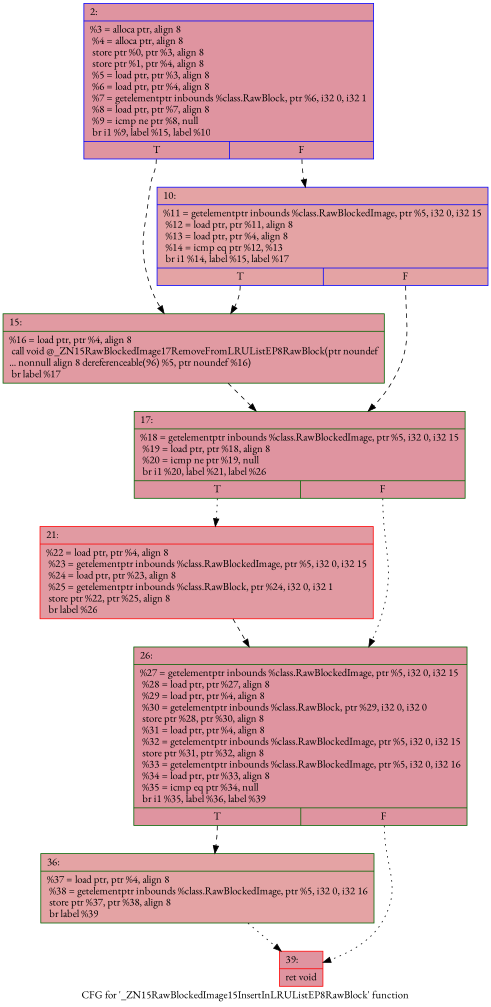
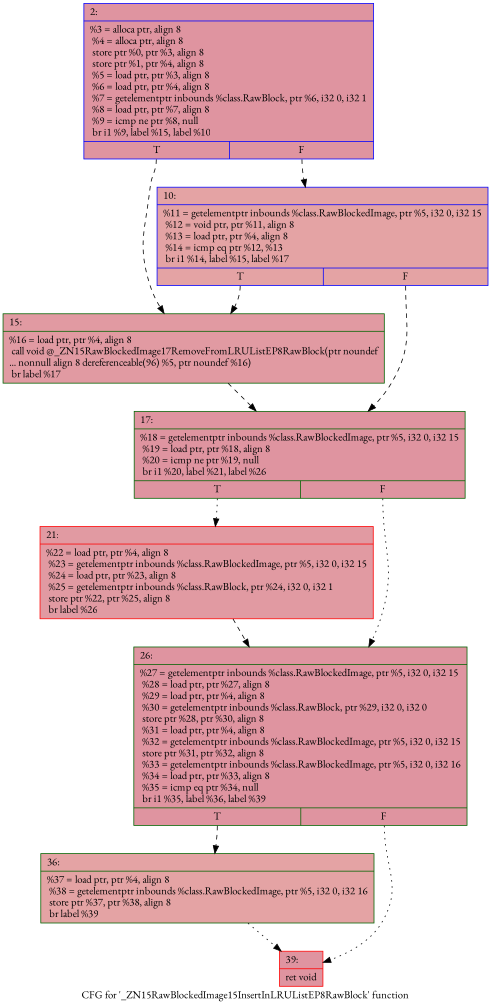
node "10:": text "%12 = load ptr, ptr %11, align 8" -> "%12 = void ptr, ptr %11, align 8"
